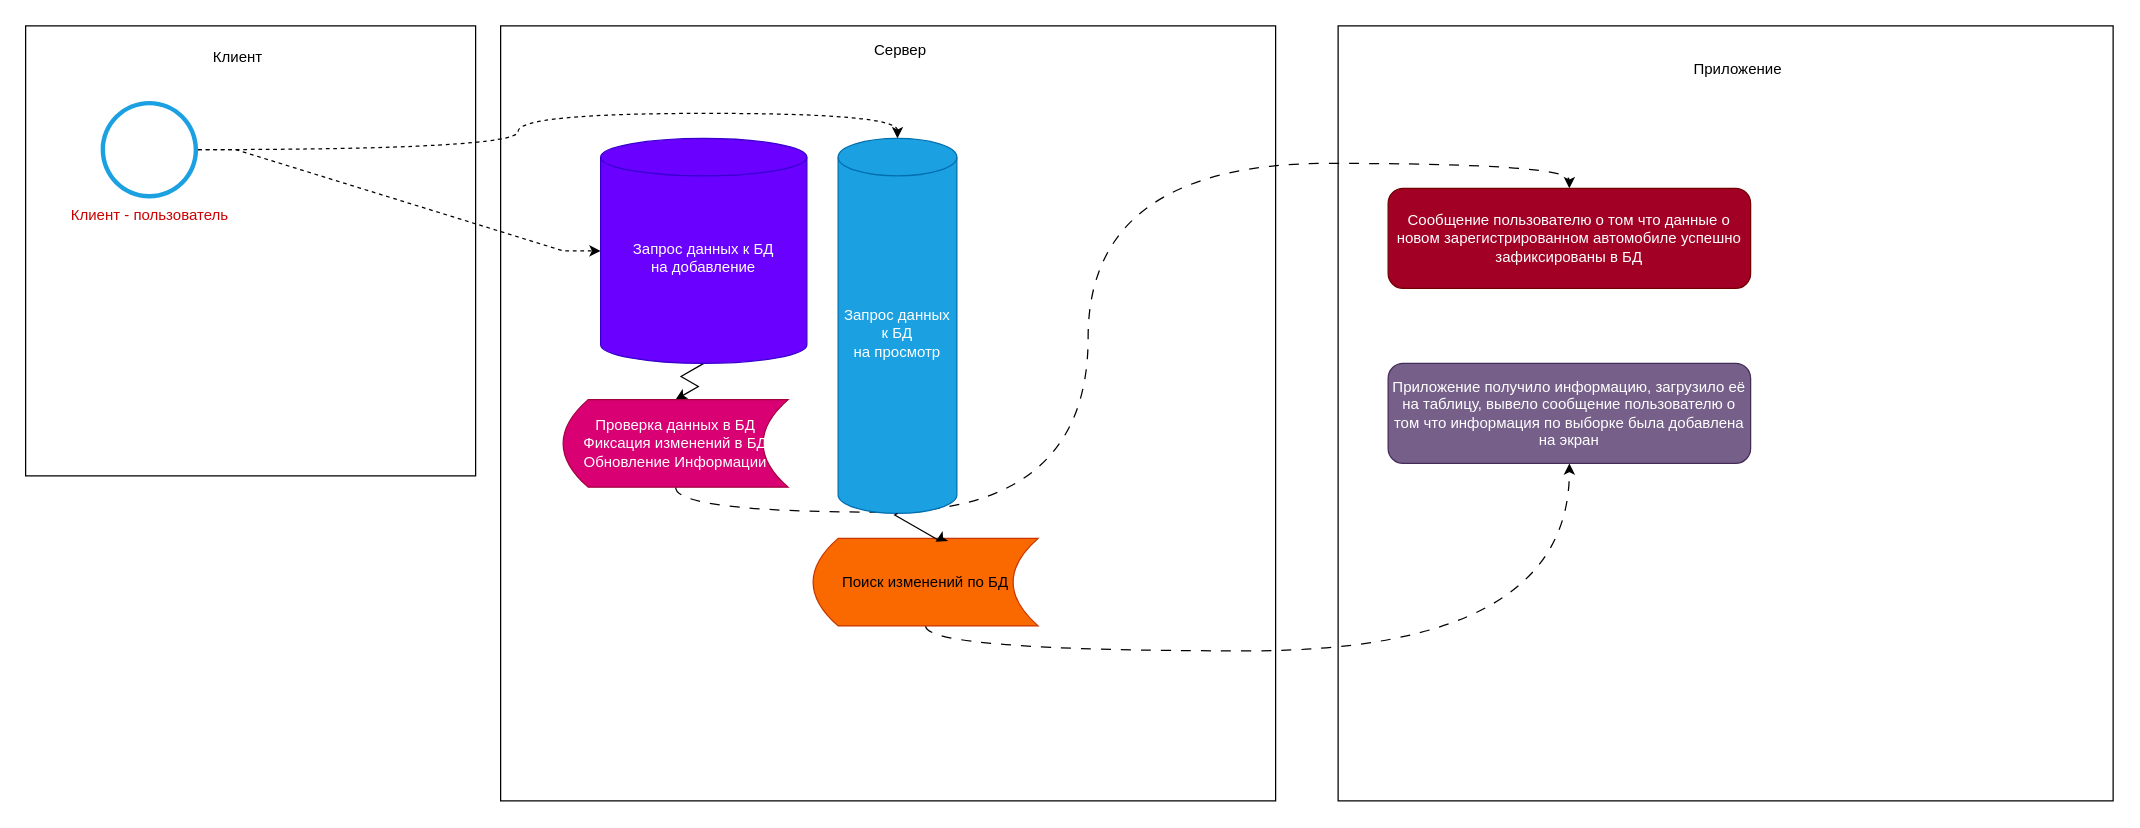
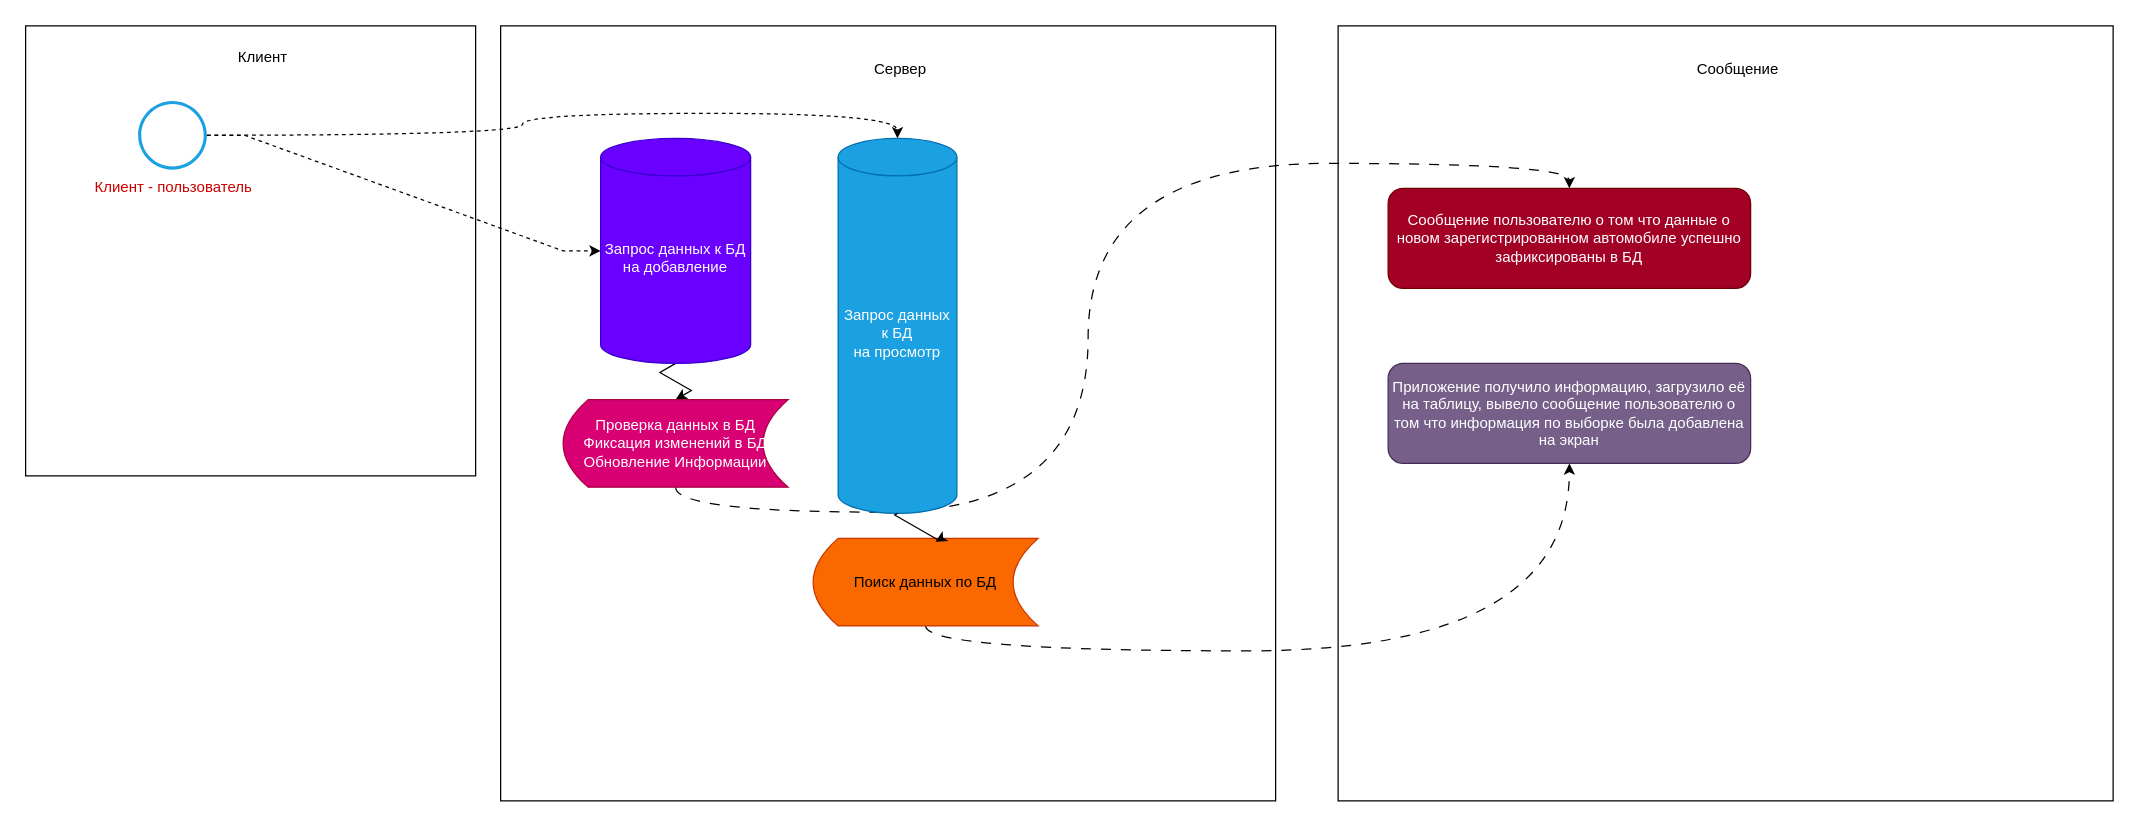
node "Сервер": moved (901, 51) -> (901, 69)
node "Клиент": moved (238, 57) -> (263, 57)
node "Приложение": label "Приложение" -> "Сообщение"
node "Клиент - пользователь": size 98x98 -> 144x69
node "Запрос данных к БД на добавление": size 206x225 -> 150x225
node "Поиск изменений по БД": label "Поиск изменений по БД" -> "Поиск данных по БД"
